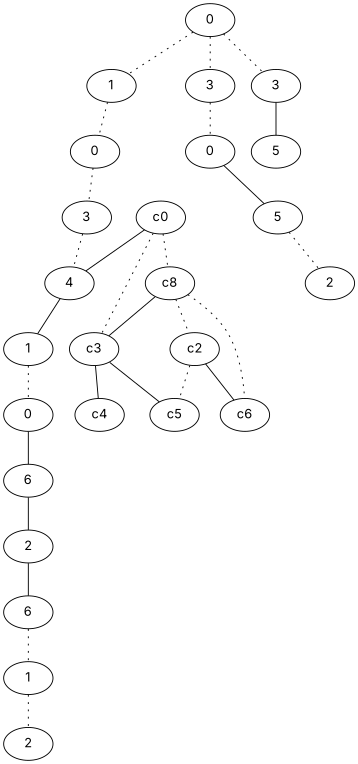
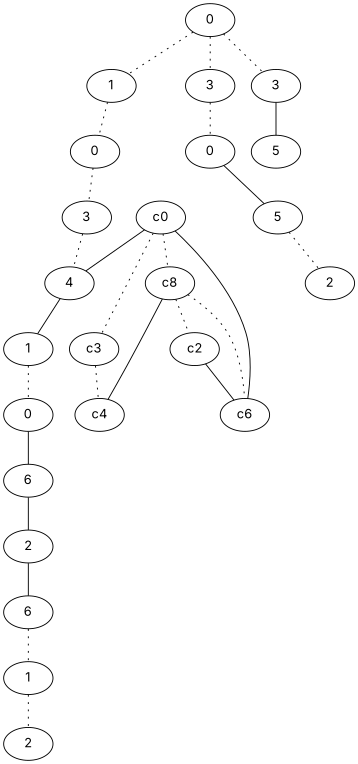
edge "c0" -- "c6": added
edge "c8" -- "c3": now "c8" -- "c4"
edge "c3" -- "c4": style solid -> dotted
node "c5": removed
